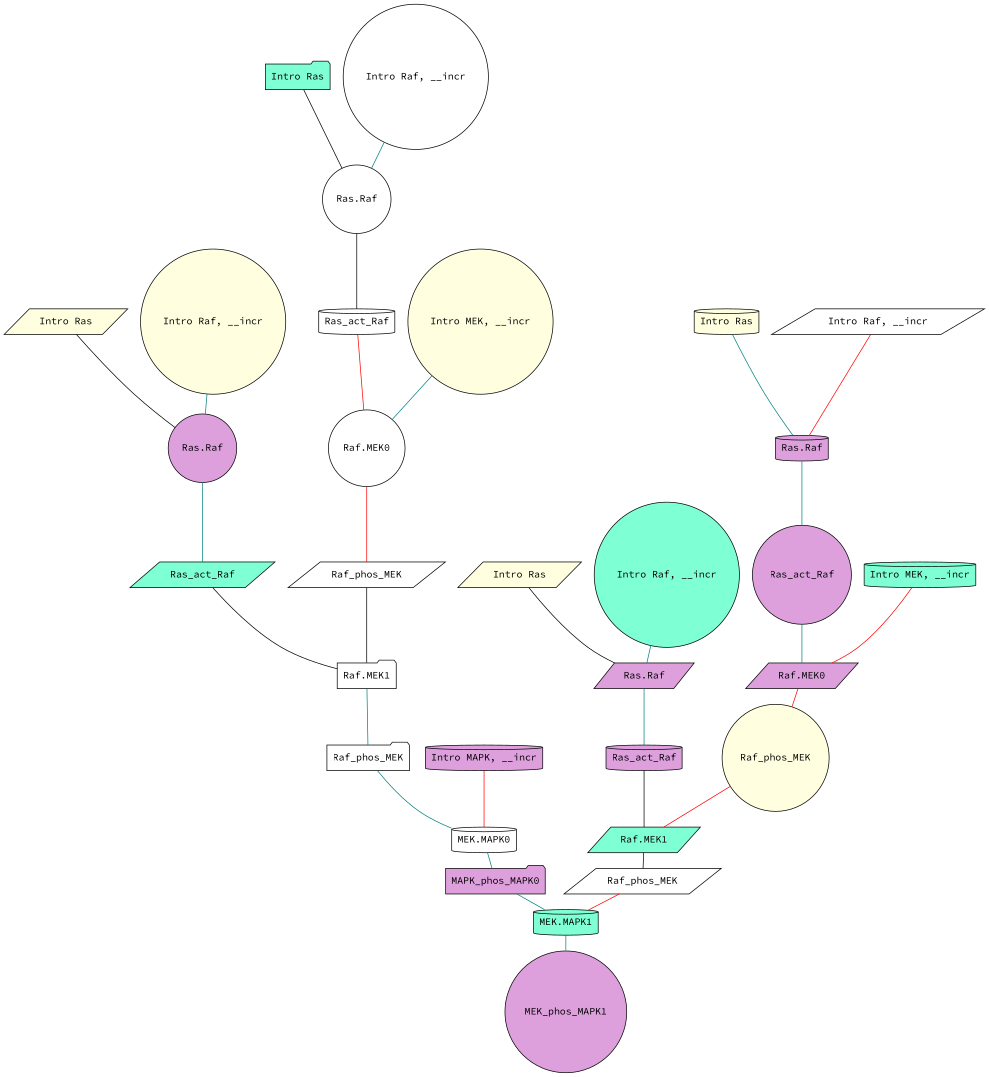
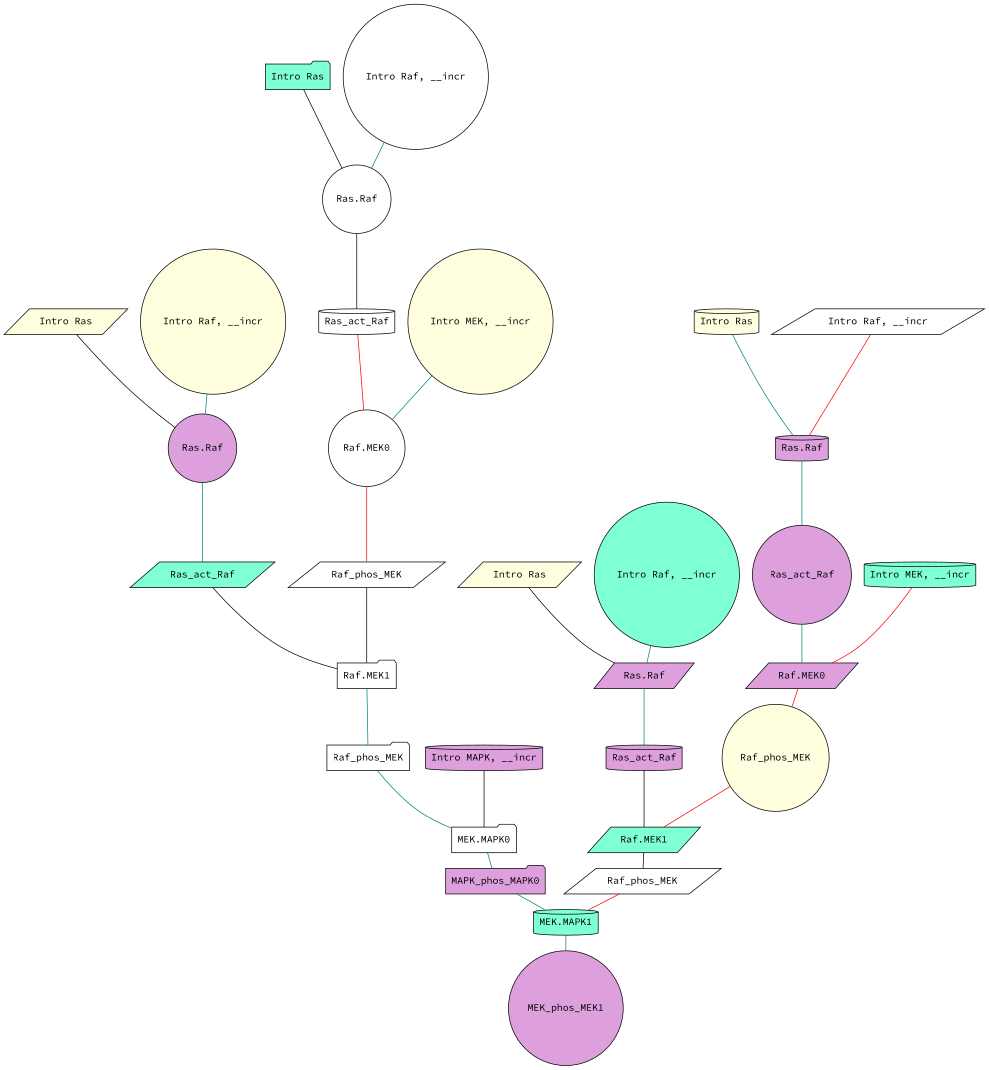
edge "Intro MAPK, __incr" -- "MEK.MAPK0": color red -> black
node "MEK.MAPK0": shape cylinder -> folder
node "MEK_phos_MAPK1": label "MEK_phos_MAPK1" -> "MEK_phos_MEK1"
